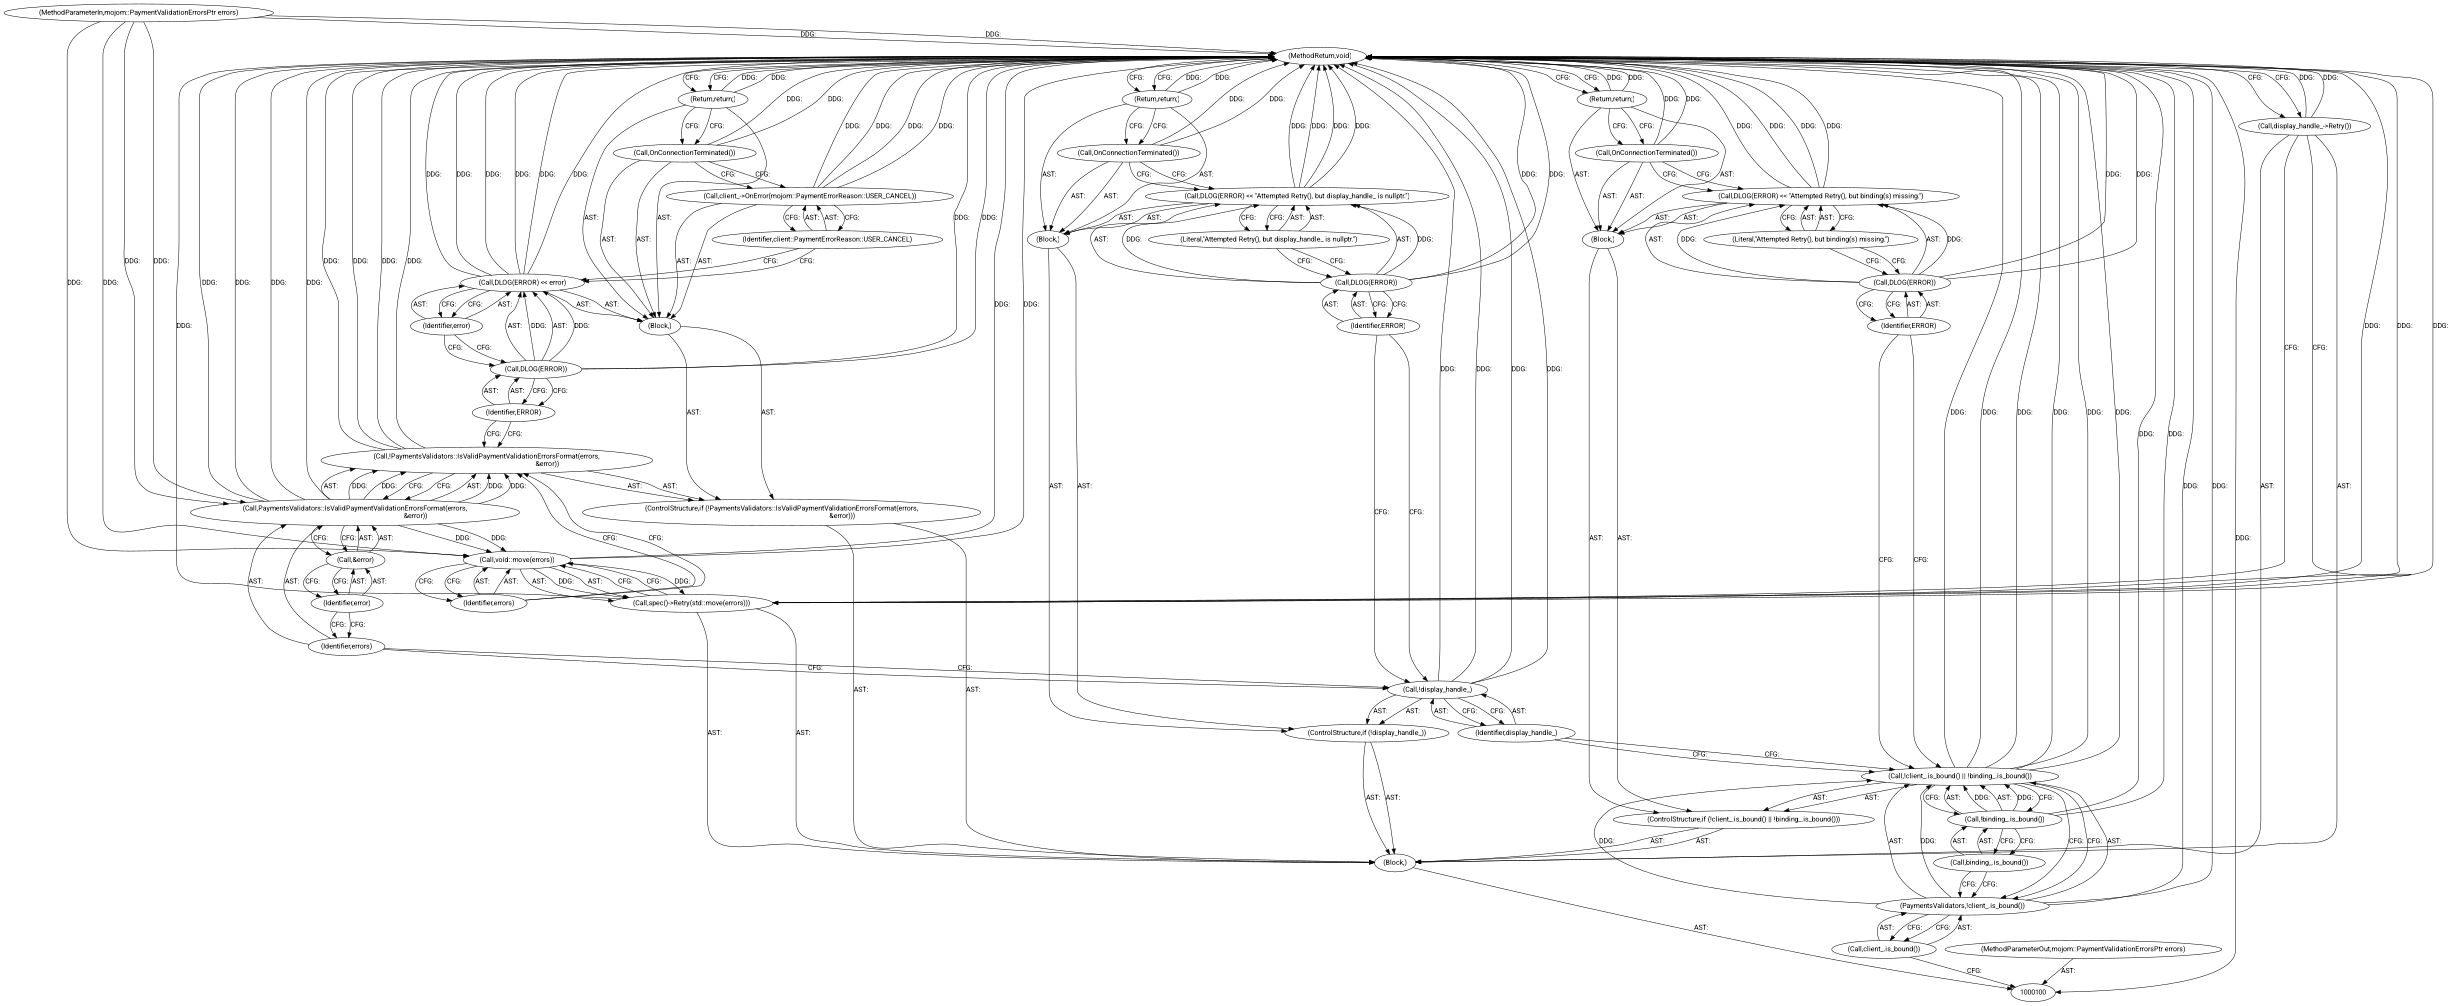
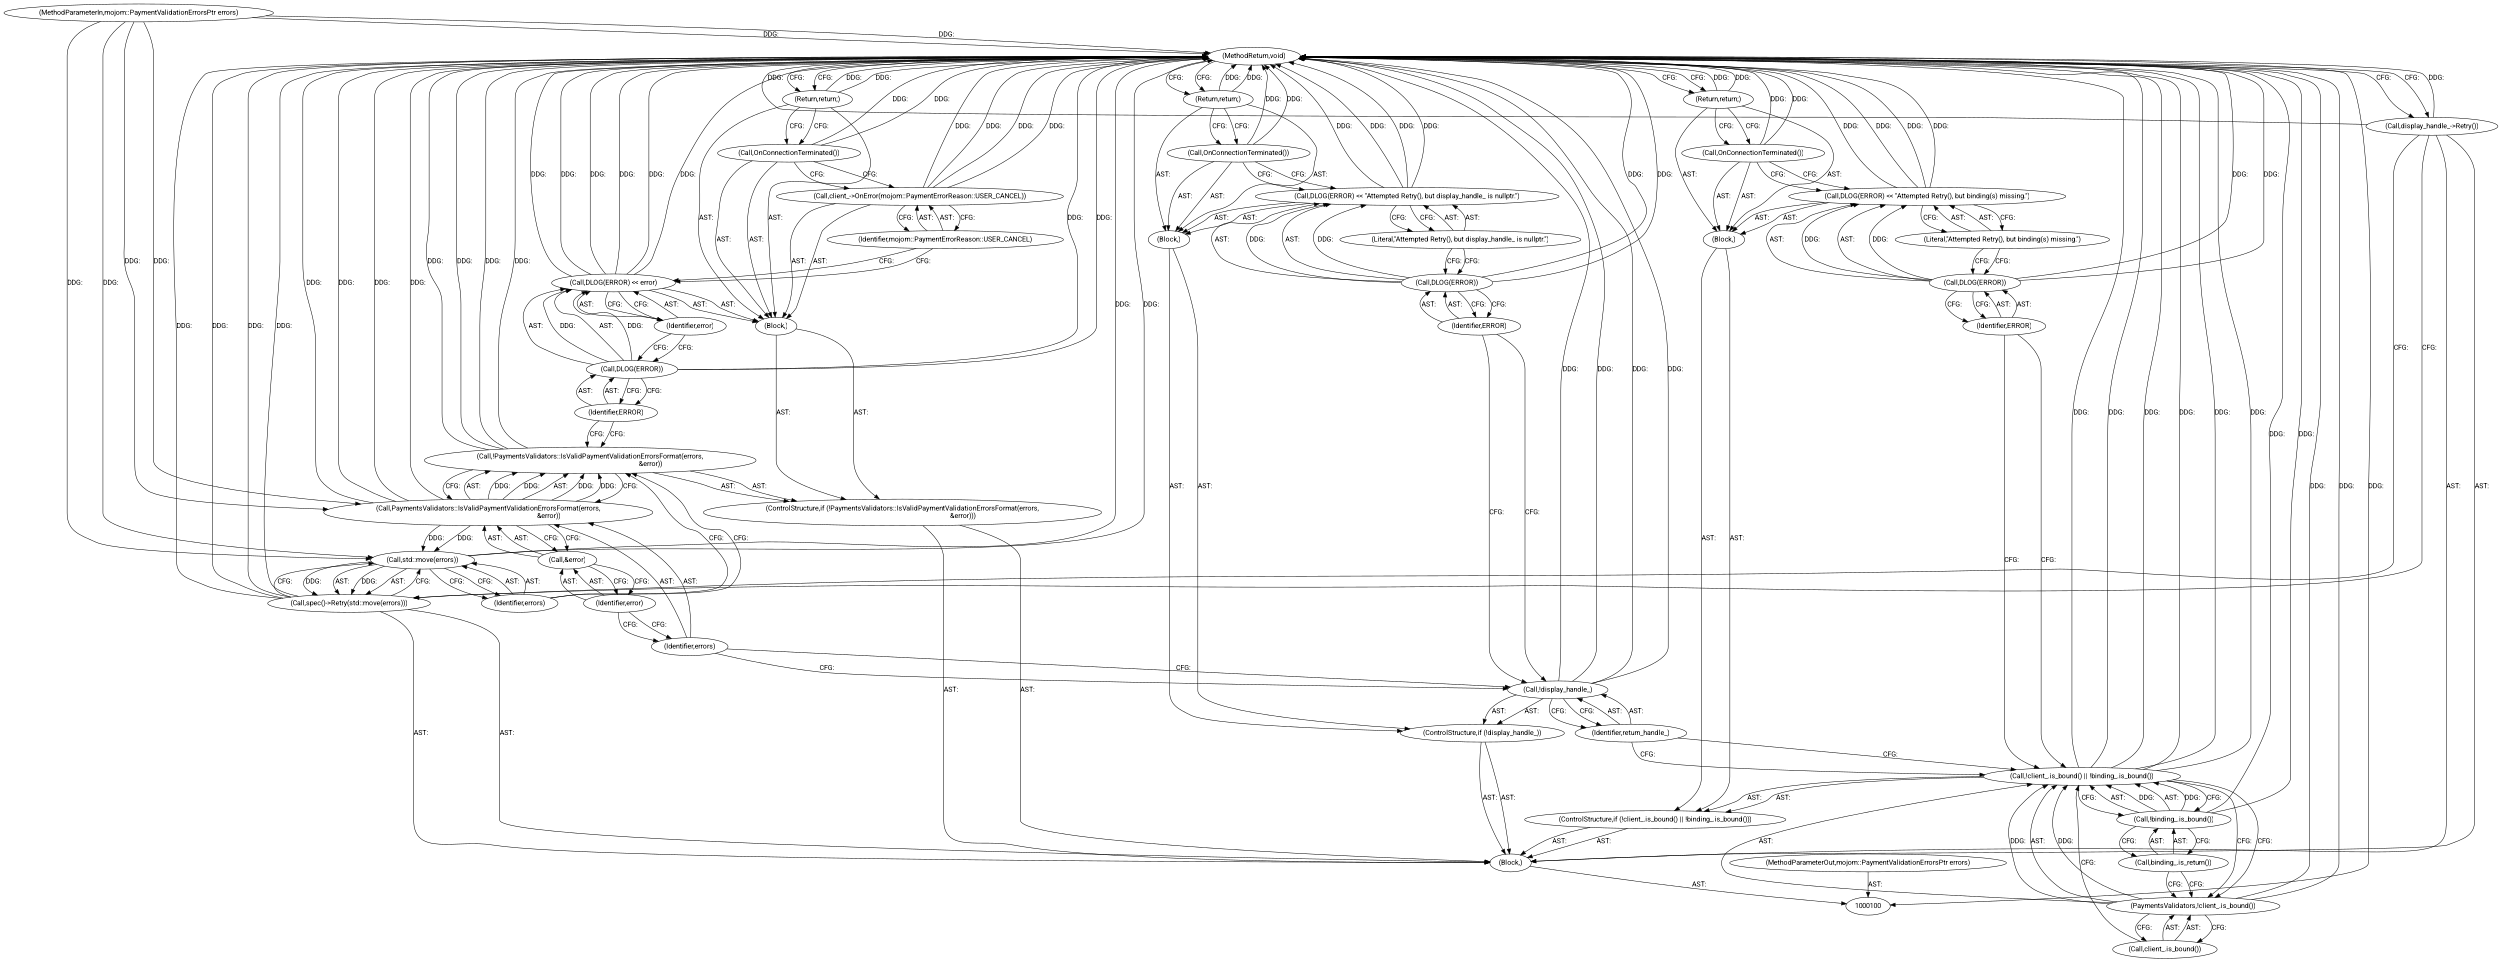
node "(Identifier,client::PaymentErrorReason::USER_CANCEL)": label "(Identifier,client::PaymentErrorReason::USER_CANCEL)" -> "(Identifier,mojom::PaymentErrorReason::USER_CANCEL)"
node "(Call,void::move(errors))": label "(Call,void::move(errors))" -> "(Call,std::move(errors))"
node "(Identifier,display_handle_)": label "(Identifier,display_handle_)" -> "(Identifier,return_handle_)"
node "(Call,binding_.is_bound())": label "(Call,binding_.is_bound())" -> "(Call,binding_.is_return())"
edge "(Call,client_.is_bound())" -> "1000100": now "(Call,client_.is_bound())" -> "(Call,!client_.is_bound() || !binding_.is_bound())"
